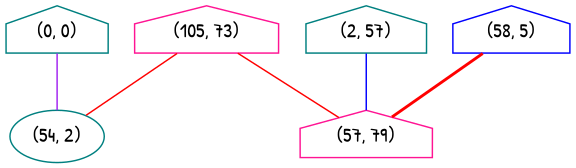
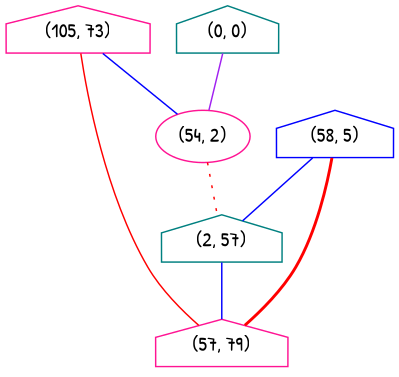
edge "(105, 73)" -- "(54, 2)": color red -> blue
node "(54, 2)": color teal -> deeppink
edge "(54, 2)" -- "(2, 57)": added
edge "(58, 5)" -- "(2, 57)": added
